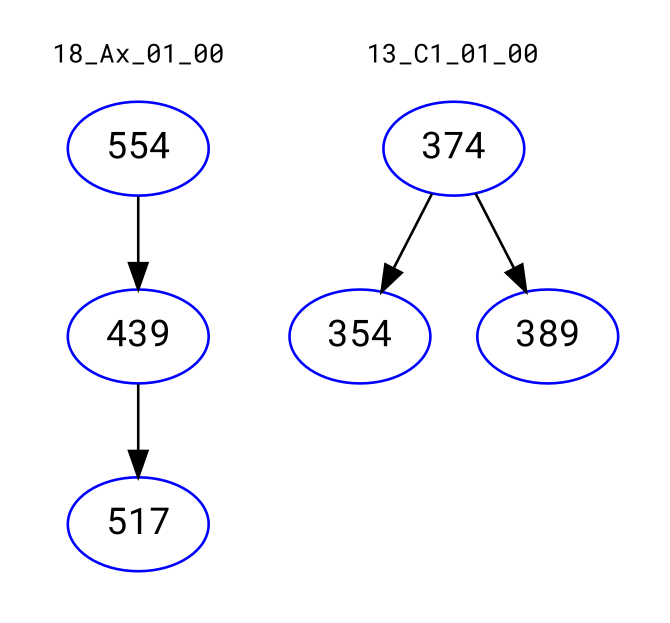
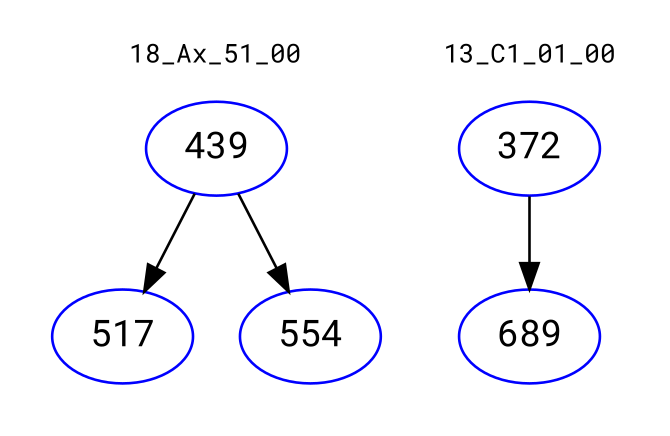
cluster "18_Ax_01_00": label "18_Ax_01_00" -> "18_Ax_51_00"
node "374": label "374" -> "372"
edge "554" -> "439": reversed
node "354": removed
node "389": label "389" -> "689"
